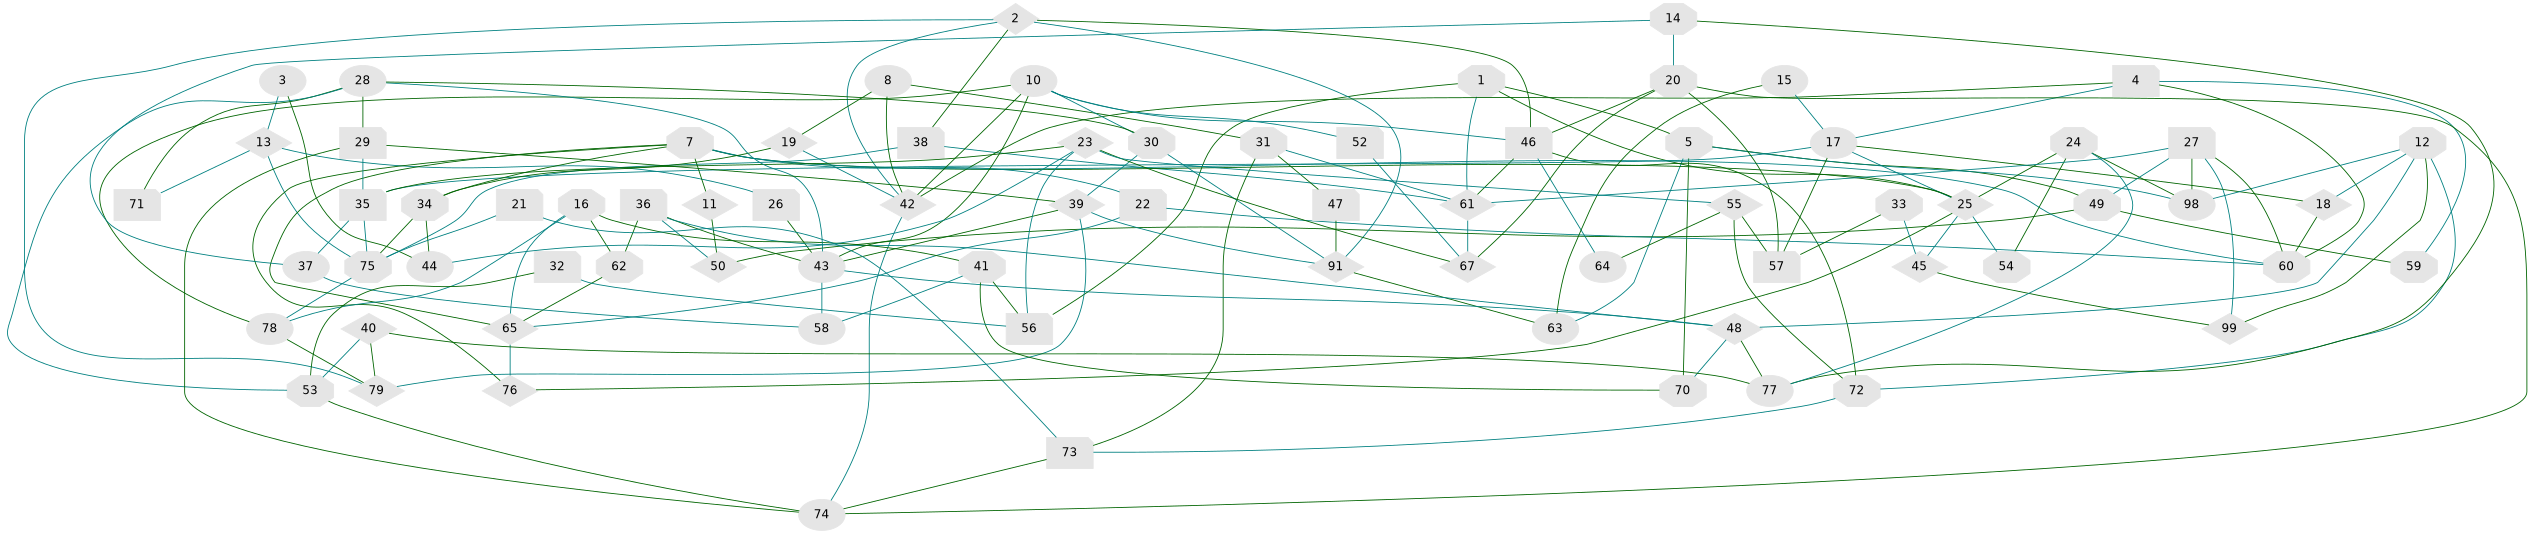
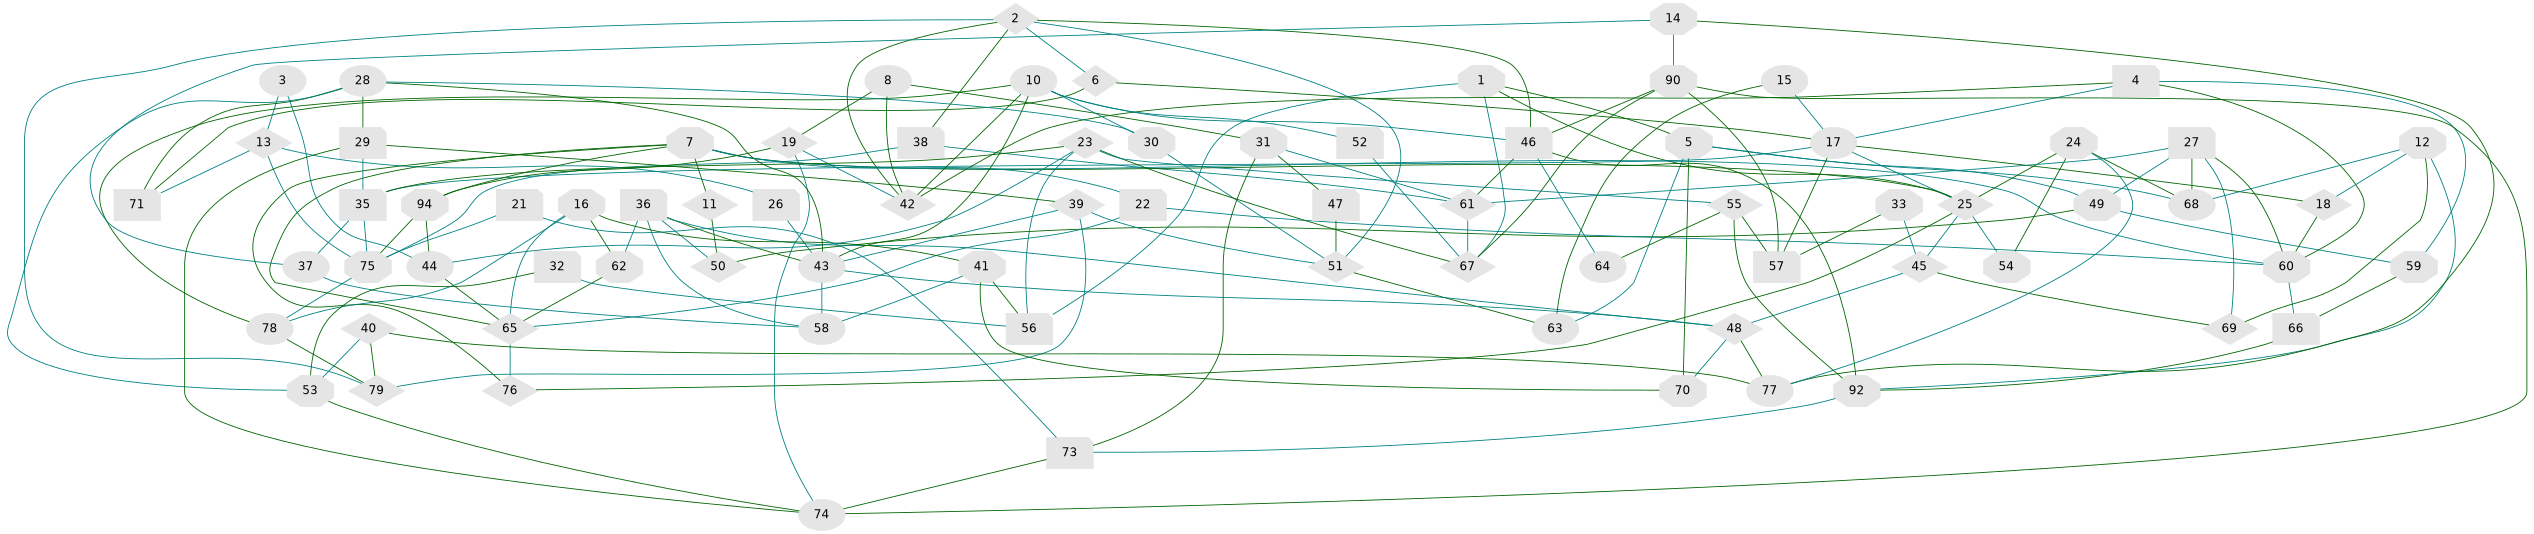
edge "2" -- "42": color teal -> darkgreen
node "6": added
node "20": label "20" -> "90"
edge "28" -- "30": color darkgreen -> teal
edge "28" -- "43": color teal -> darkgreen
edge "1" -- "61": now "1" -- "67"
edge "1" -- "56": color darkgreen -> teal
edge "5" -- "49": color darkgreen -> teal
edge "30" -- "39": removed
node "34": label "34" -> "94"
node "98": label "98" -> "68"
edge "3" -- "44": color darkgreen -> teal
edge "39" -- "43": color darkgreen -> teal
edge "26" -- "43": color darkgreen -> teal
edge "36" -- "62": color darkgreen -> teal
edge "49" -- "59": color darkgreen -> teal
node "91": label "91" -> "51"
edge "36" -- "58": added
edge "44" -- "65": added
edge "12" -- "48": now "45" -- "48"
node "99": label "99" -> "69"
node "66": added
edge "42" -- "74": now "19" -- "74"
node "72": label "72" -> "92"
